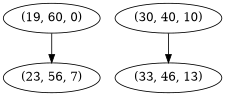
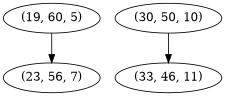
node "(19, 60, 0)": label "(19, 60, 0)" -> "(19, 60, 5)"
node "(30, 40, 10)": label "(30, 40, 10)" -> "(30, 50, 10)"
node "(33, 46, 13)": label "(33, 46, 13)" -> "(33, 46, 11)"
